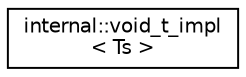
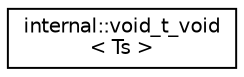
node "internal::void_t_impl < Ts >": label "internal::void_t_impl < Ts >" -> "internal::void_t_void < Ts >"
